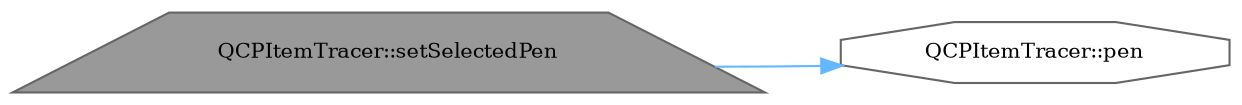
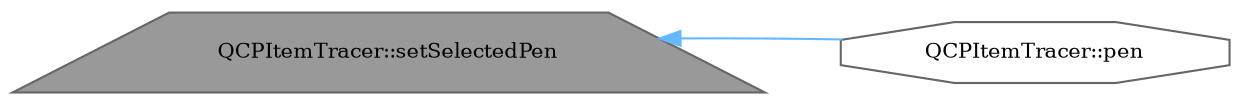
edge "QCPItemTracer::setSelectedPen" -> "QCPItemTracer::pen": reversed
